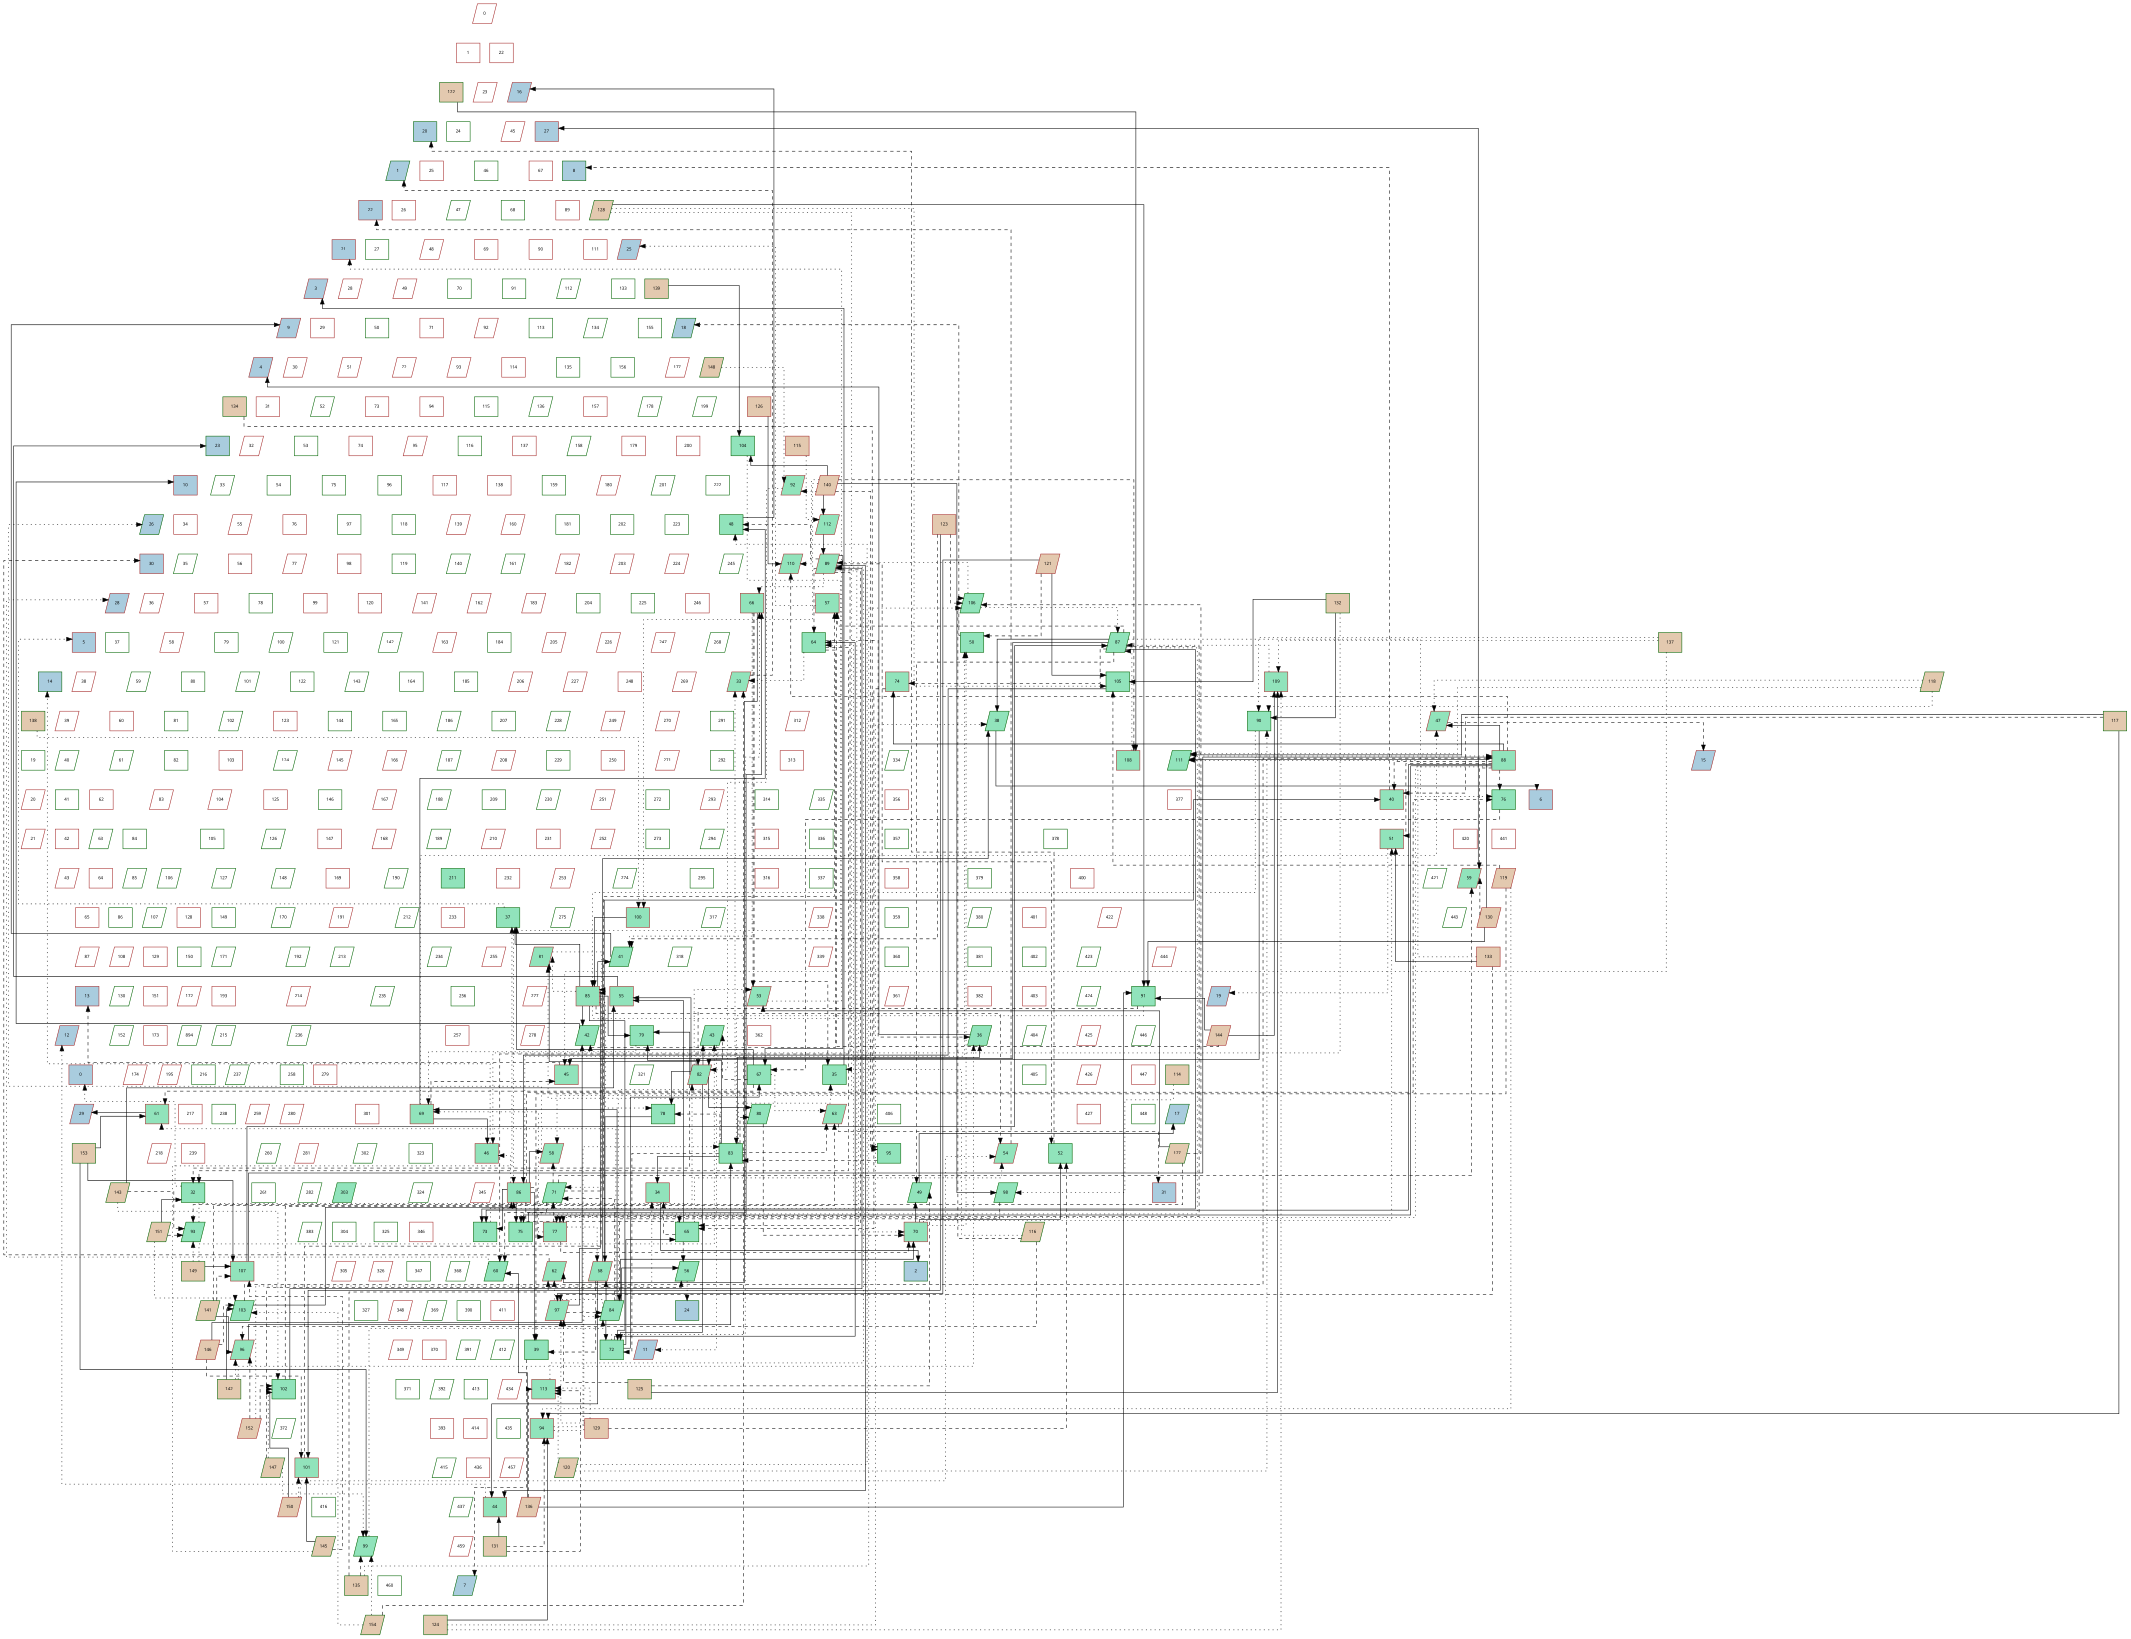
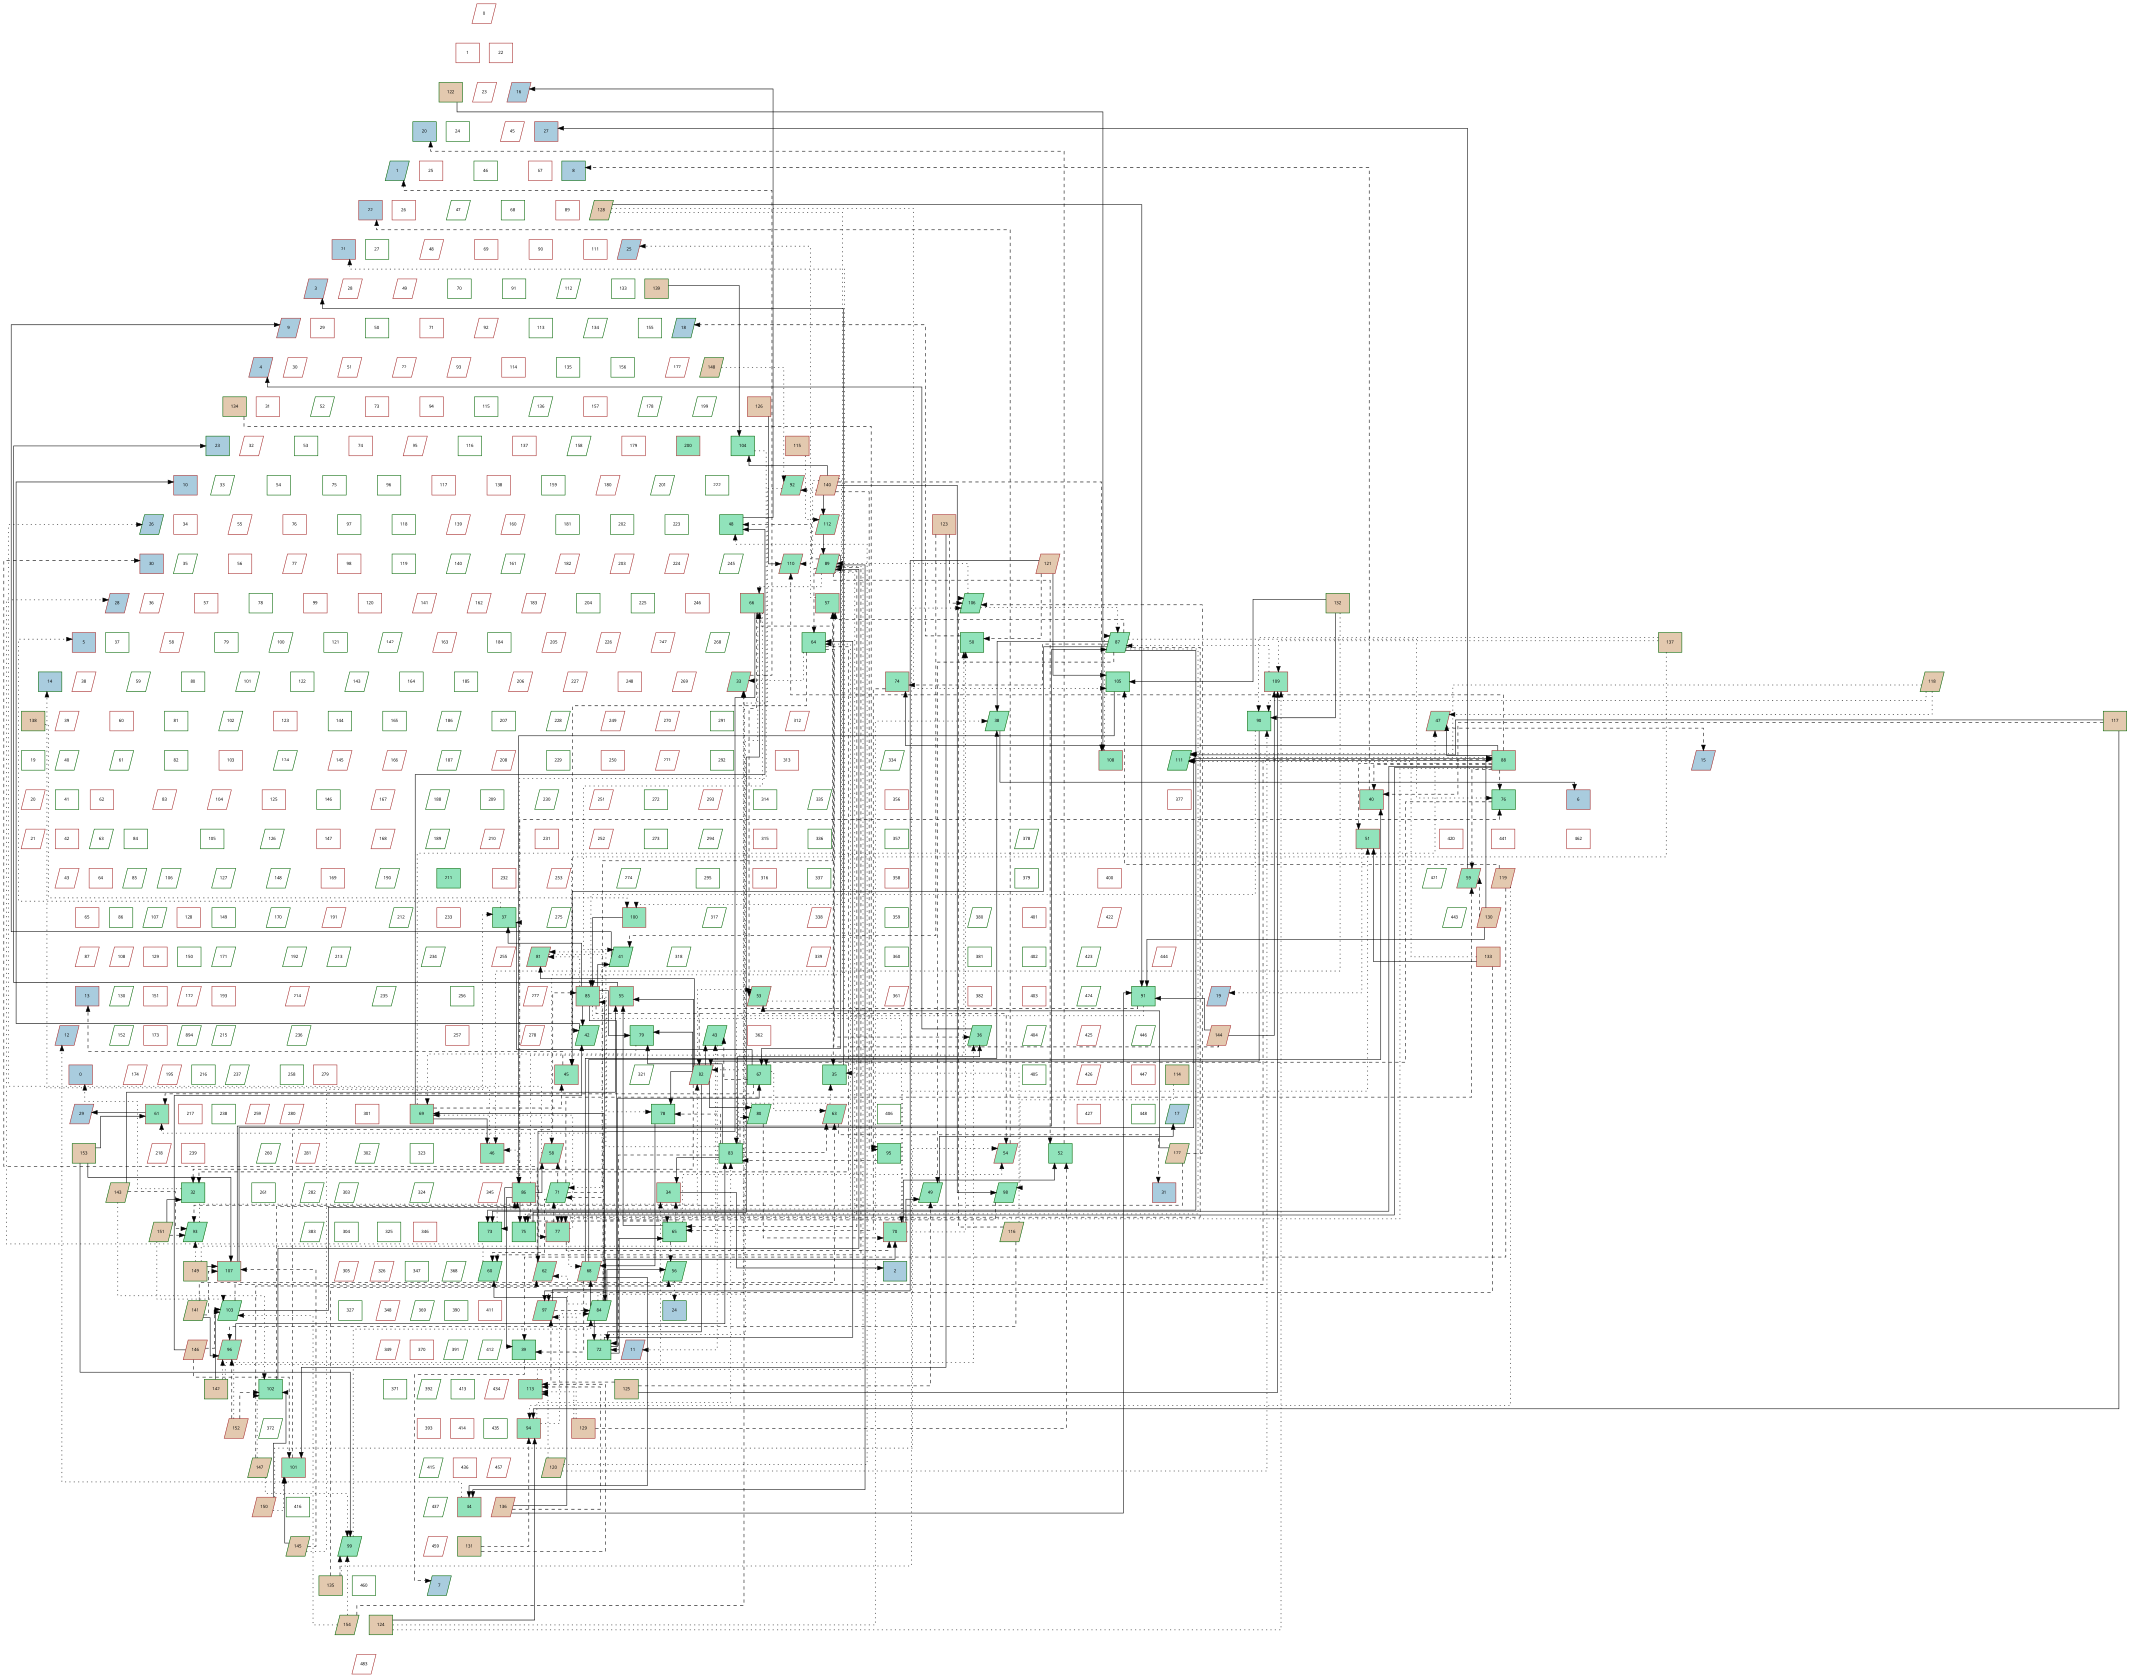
node "200": fillcolor #ffffff -> #91e3bb
node "378": shape box -> parallelogram
node "462": added
node "303": fillcolor #91e3bb -> #ffffff
edge "131" -> "44": removed
node "483": added
